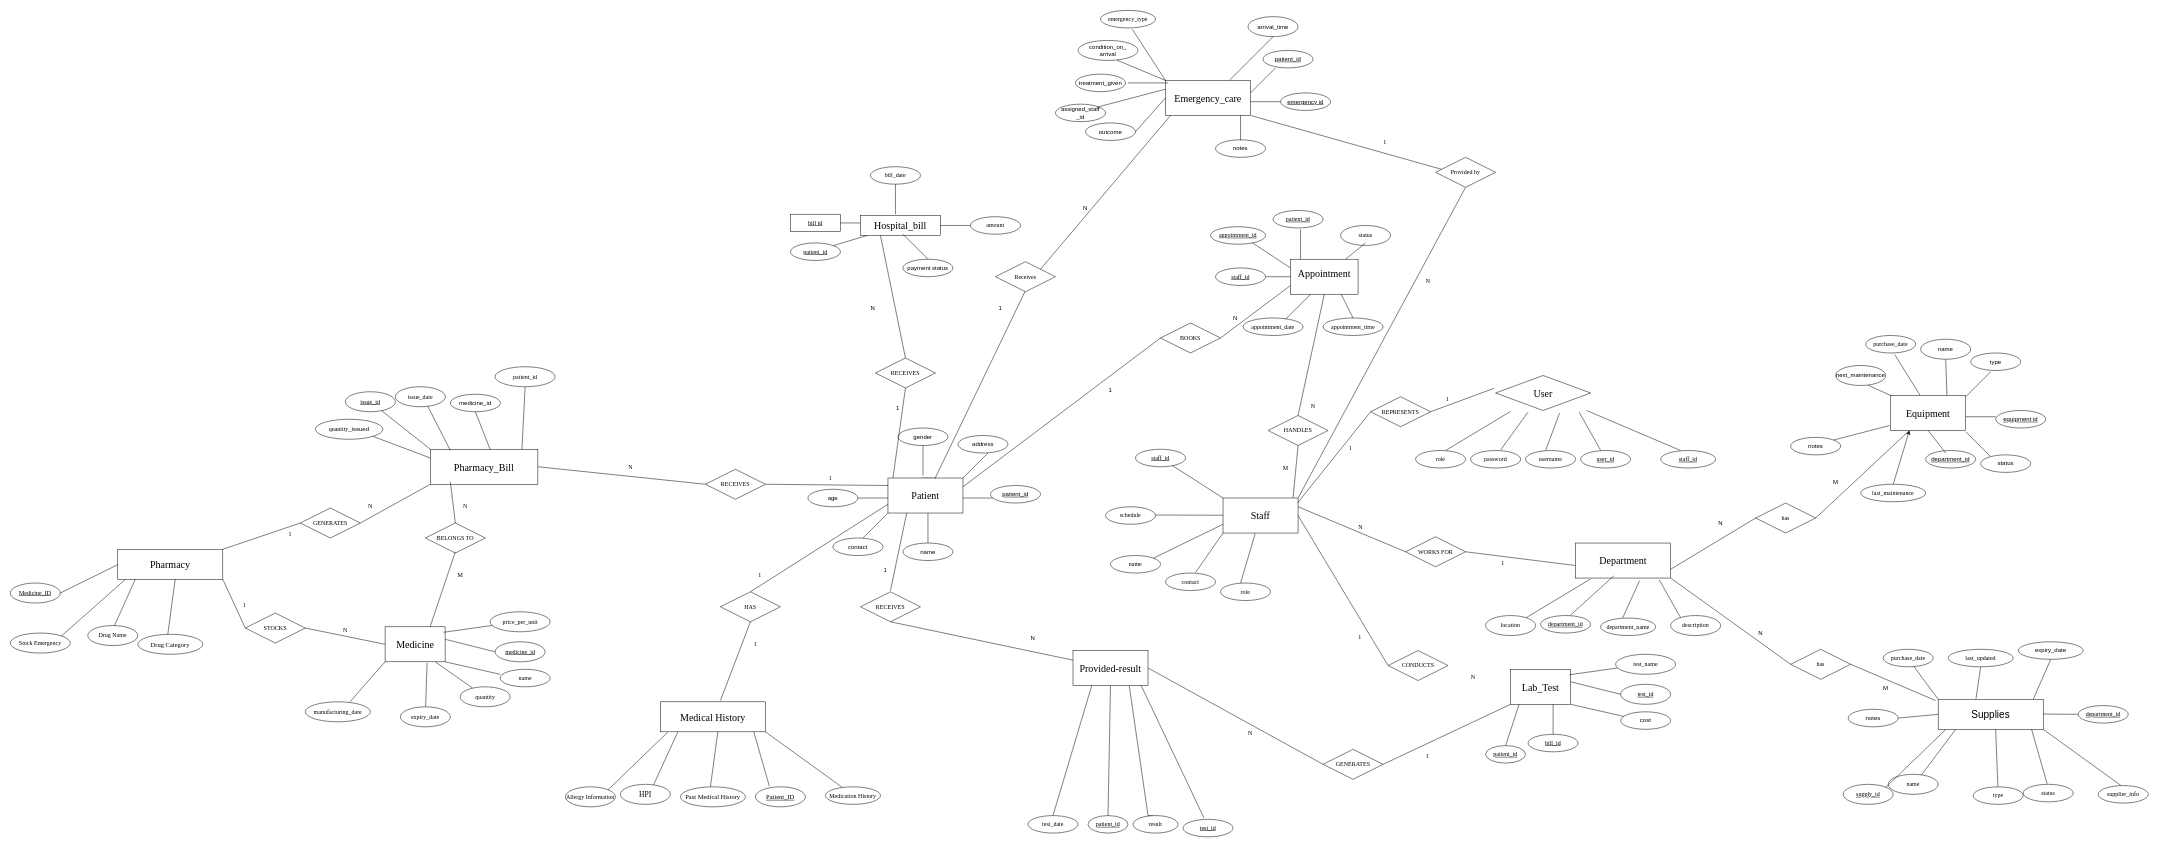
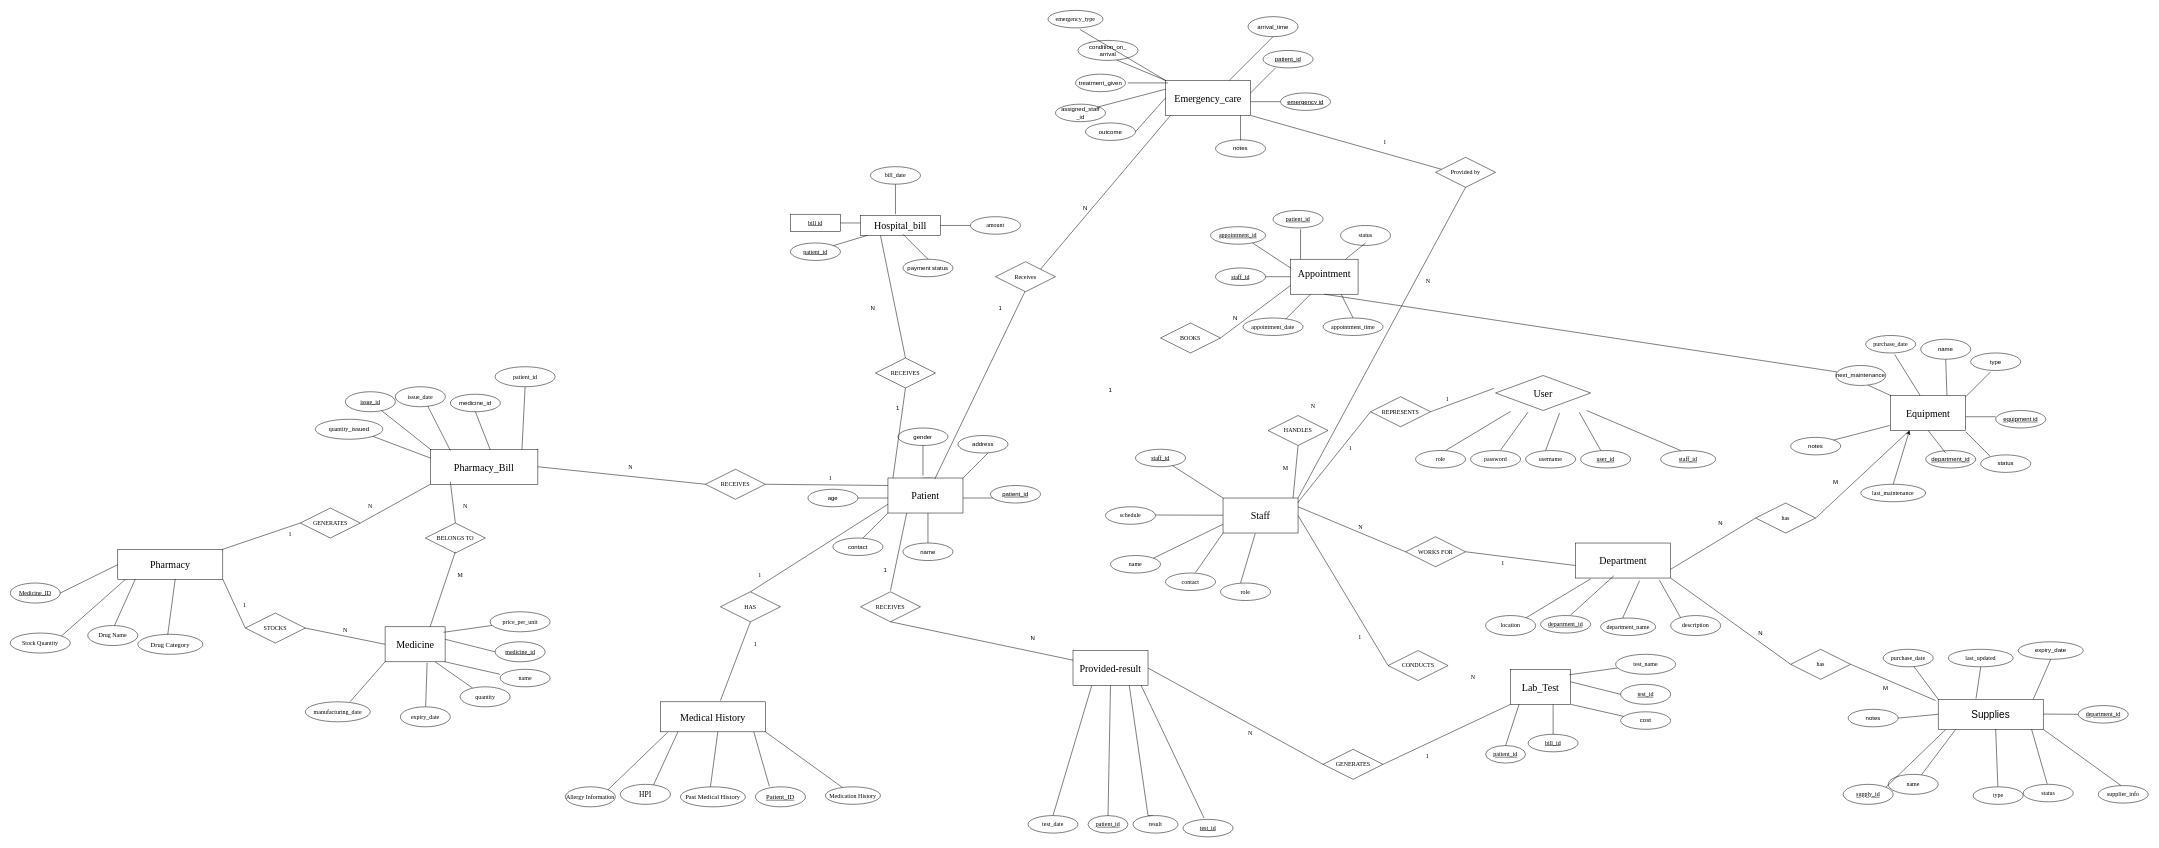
node "emergency_type": moved (1128, 19) -> (1075, 19)
edge "Appointment" -- "HANDLES": now "Appointment" -- "next_maintenance"
edge "BOOKS" -- "Patient": removed
node "Stock Emergency": label "Stock Emergency" -> "Stock Quantity"
